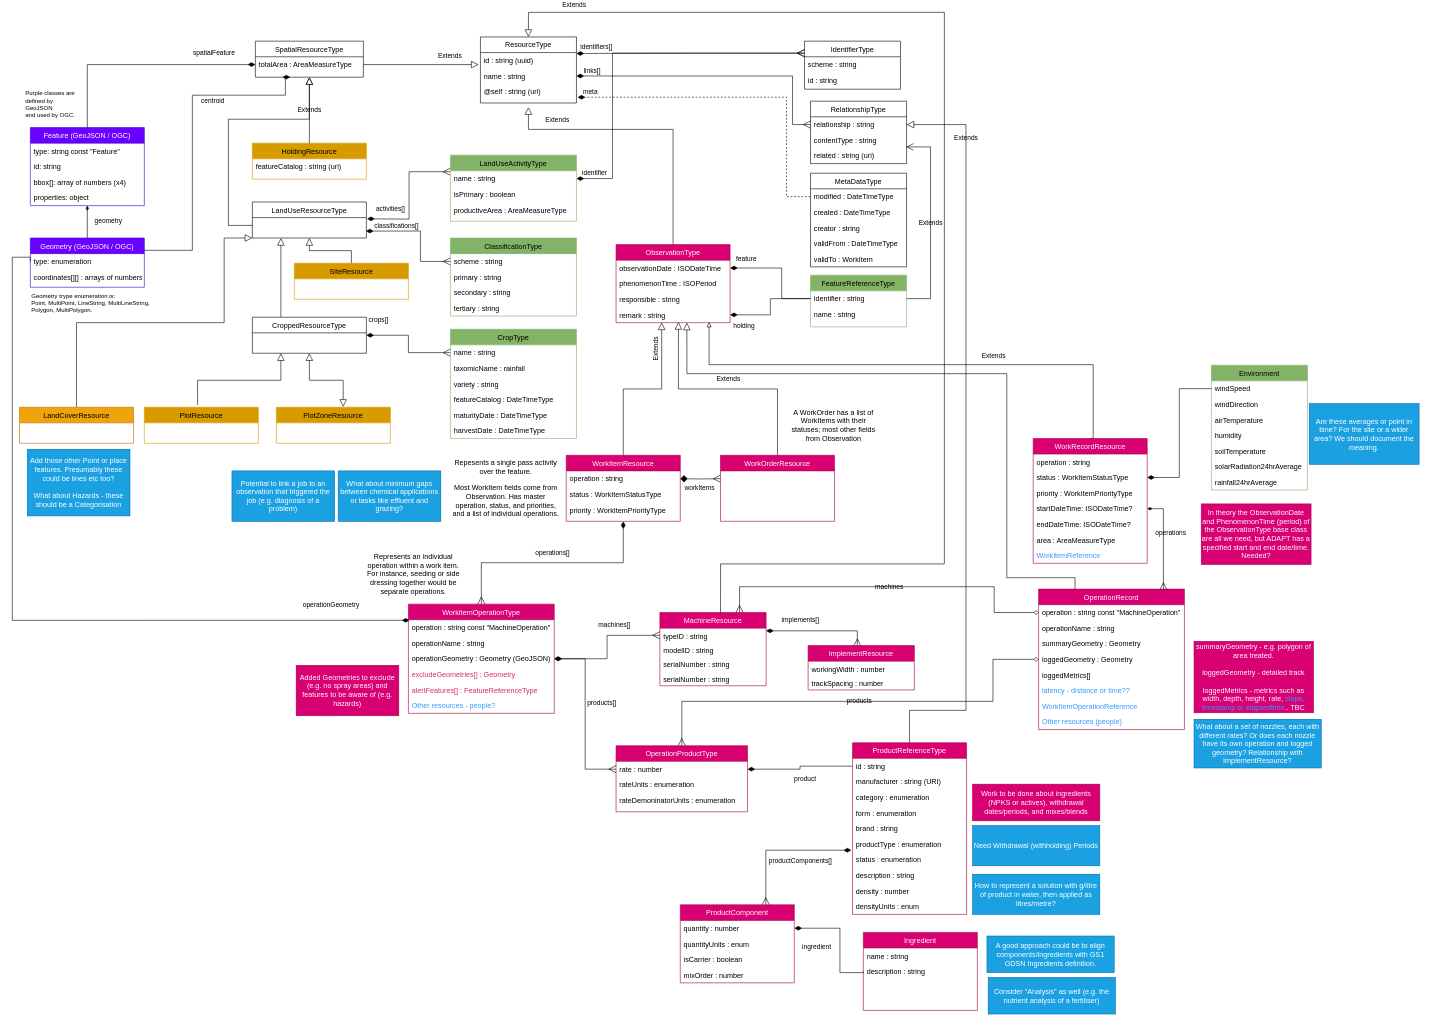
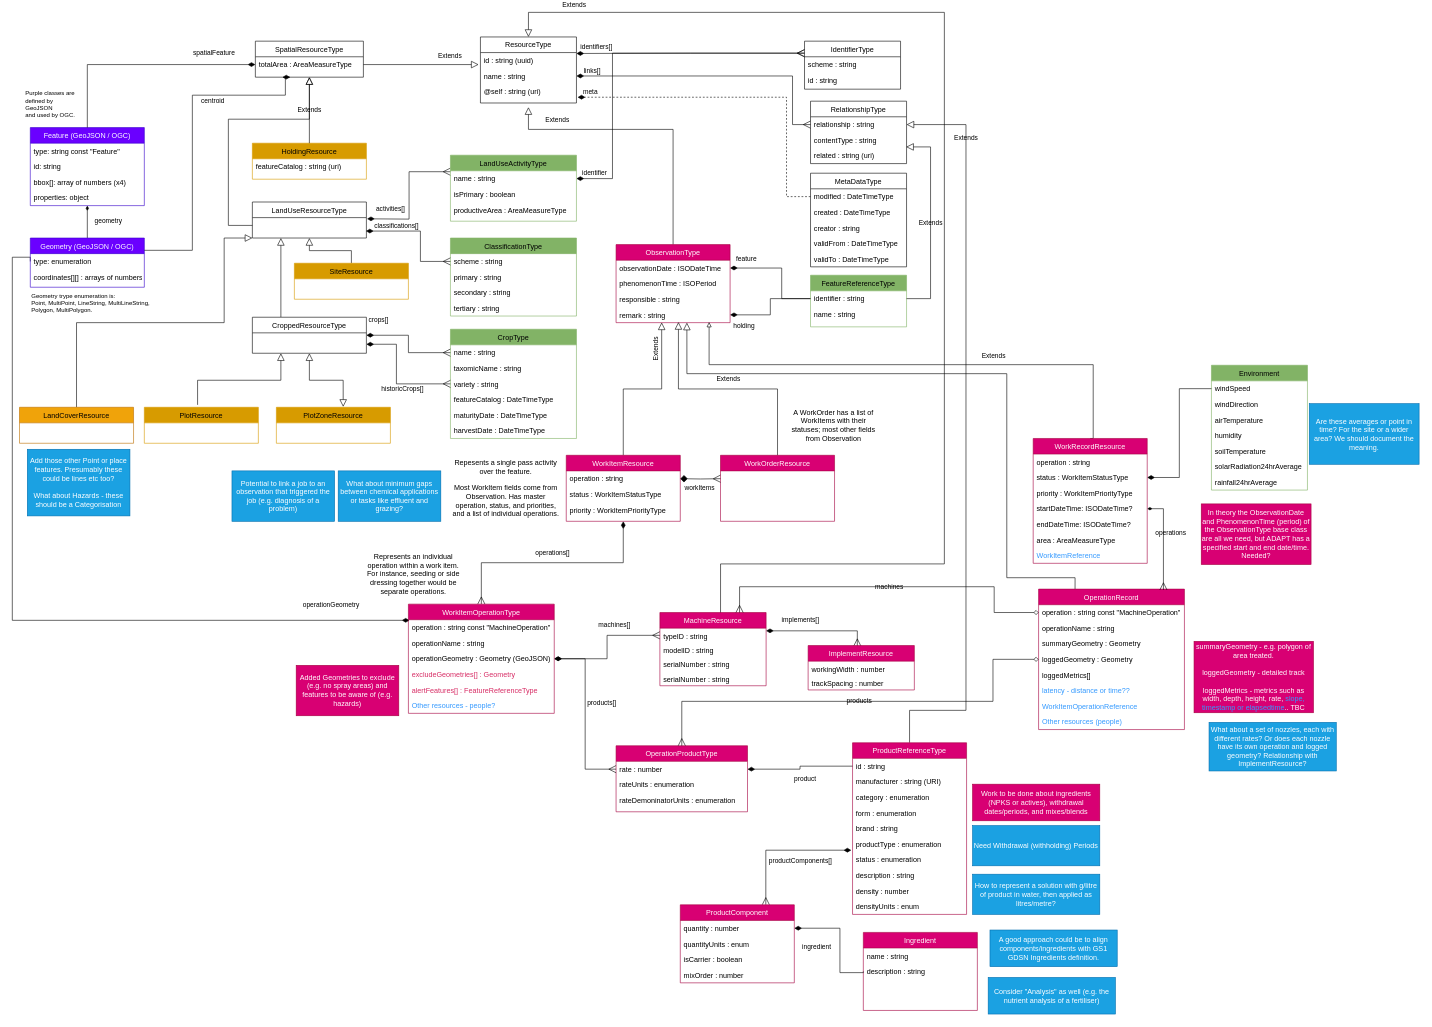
edge "identifier : string" -> "related : string (uri)": arrowhead open -> block
node "validTo : WorkItem": label "validTo : WorkItem" -> "validTo : DateTimeType"
edge "CroppedResourceType" -- "variety : string": added, label "historicCrops[]"
node "taxomicName : rainfall": label "taxomicName : rainfall" -> "taxomicName : string"
node "What about a set of nozzles, each with different rates? Or does each nozzle have its own operation and logged geometry? Relationship with ImplementResource?": moved (1257, 743) -> (1272, 746)
node "A good approach could be to align components/ingredients with GS1 GDSN Ingredients definition.": moved (1050, 954) -> (1053, 948)
